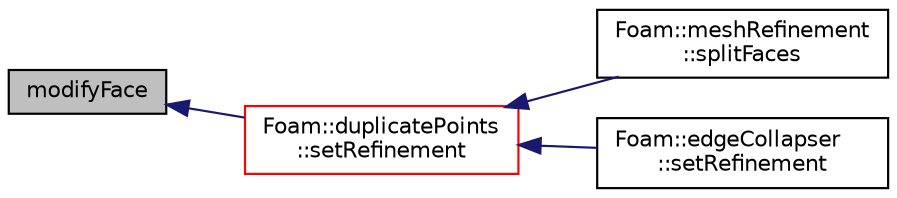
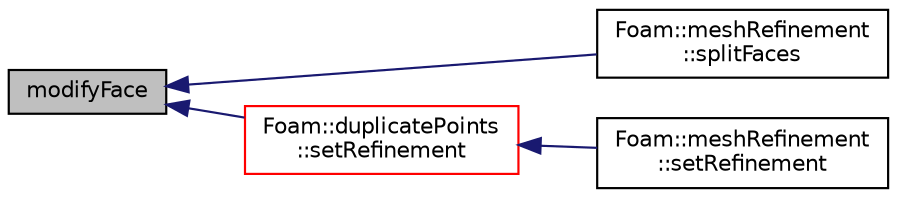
edge "Foam::meshRefinement ::splitFaces" -> "Foam::duplicatePoints ::setRefinement": now "Foam::meshRefinement ::splitFaces" -> "modifyFace"
node "Foam::edgeCollapser ::setRefinement": label "Foam::edgeCollapser ::setRefinement" -> "Foam::meshRefinement ::setRefinement"
